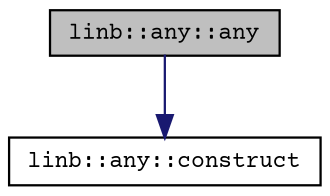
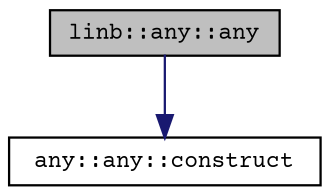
node "linb::any::construct": label "linb::any::construct" -> "any::any::construct"
